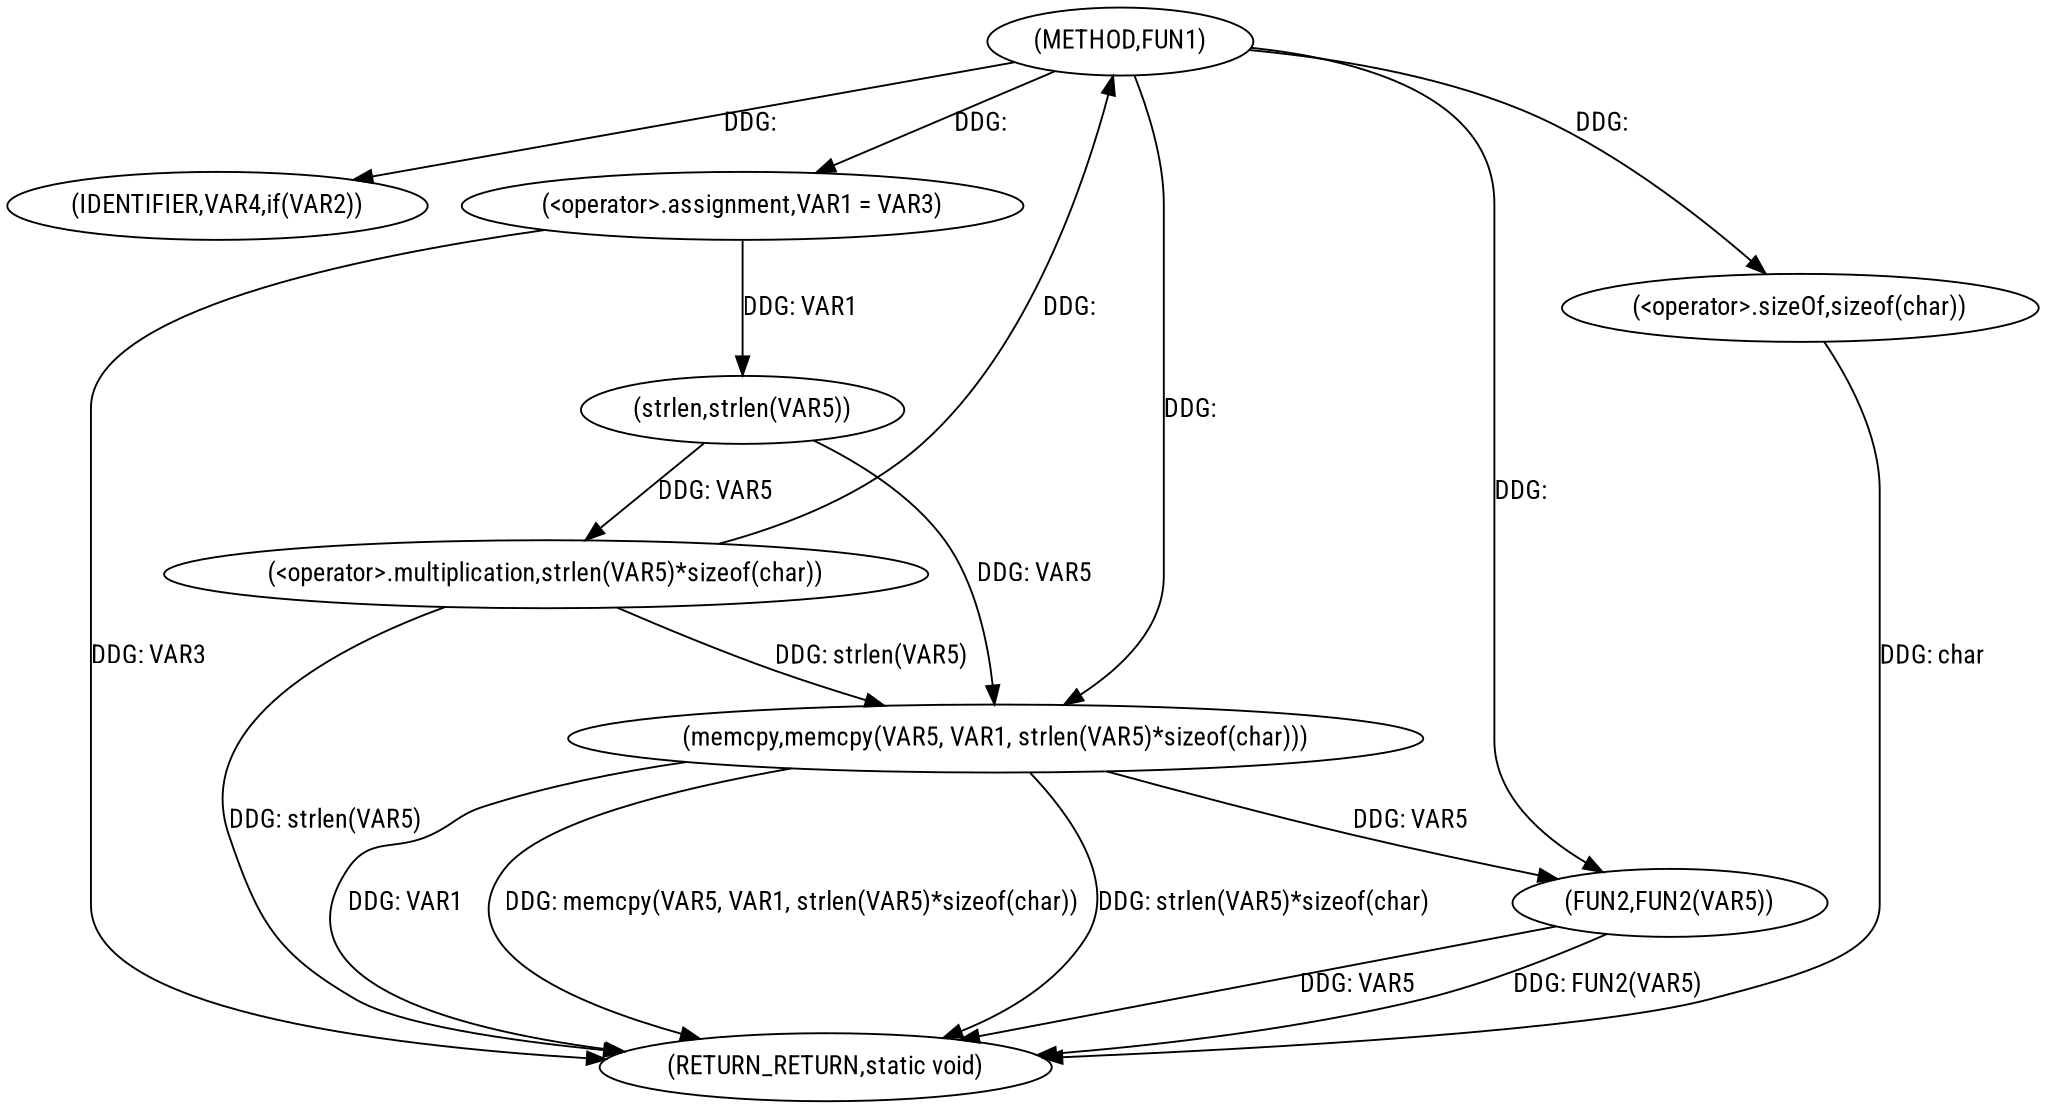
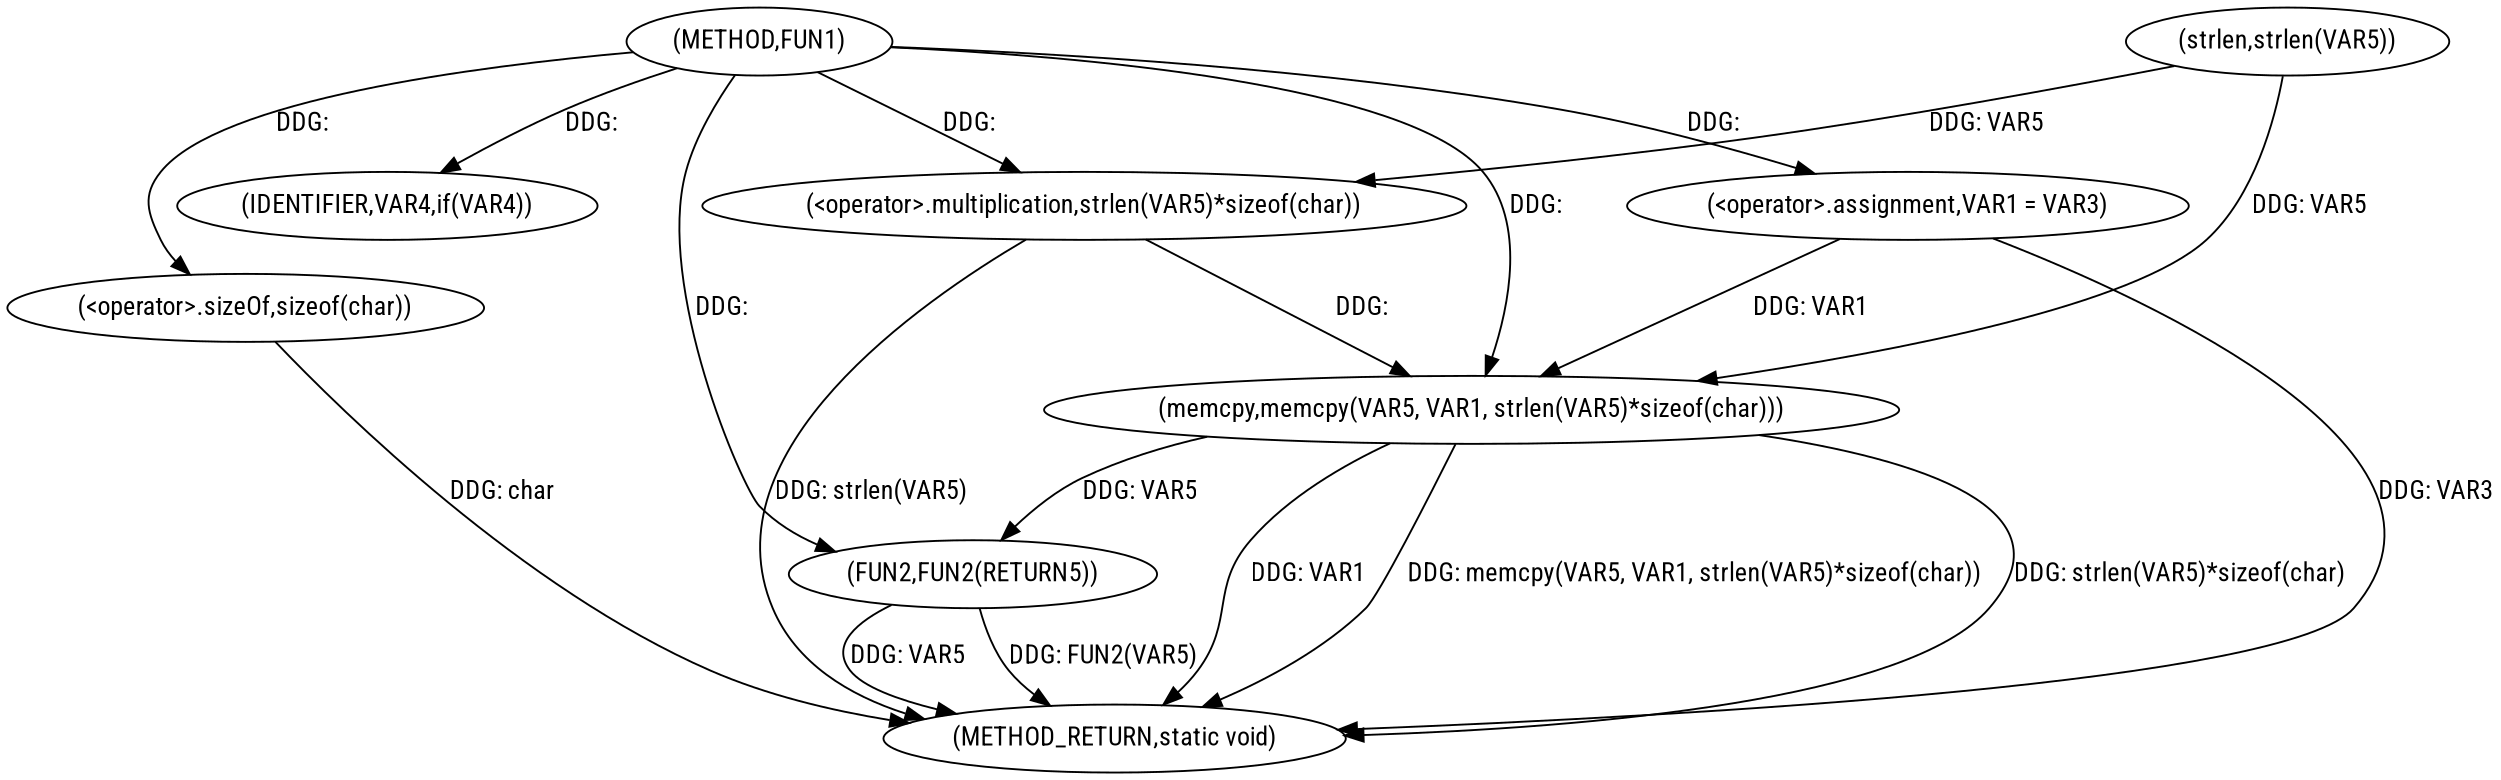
node "(IDENTIFIER,VAR4,if(VAR2))": label "(IDENTIFIER,VAR4,if(VAR2))" -> "(IDENTIFIER,VAR4,if(VAR4))"
edge "(<operator>.assignment,VAR1 = VAR3)" -> "(strlen,strlen(VAR5))": now "(<operator>.assignment,VAR1 = VAR3)" -> "(memcpy,memcpy(VAR5, VAR1, strlen(VAR5)*sizeof(char)))"
edge "(<operator>.multiplication,strlen(VAR5)*sizeof(char))" -> "(METHOD,FUN1)": reversed
edge "(<operator>.multiplication,strlen(VAR5)*sizeof(char))" -> "(memcpy,memcpy(VAR5, VAR1, strlen(VAR5)*sizeof(char)))": label "DDG: strlen(VAR5)" -> "DDG: "
node "(FUN2,FUN2(VAR5))": label "(FUN2,FUN2(VAR5))" -> "(FUN2,FUN2(RETURN5))"
node "(RETURN_RETURN,static void)": label "(RETURN_RETURN,static void)" -> "(METHOD_RETURN,static void)"
